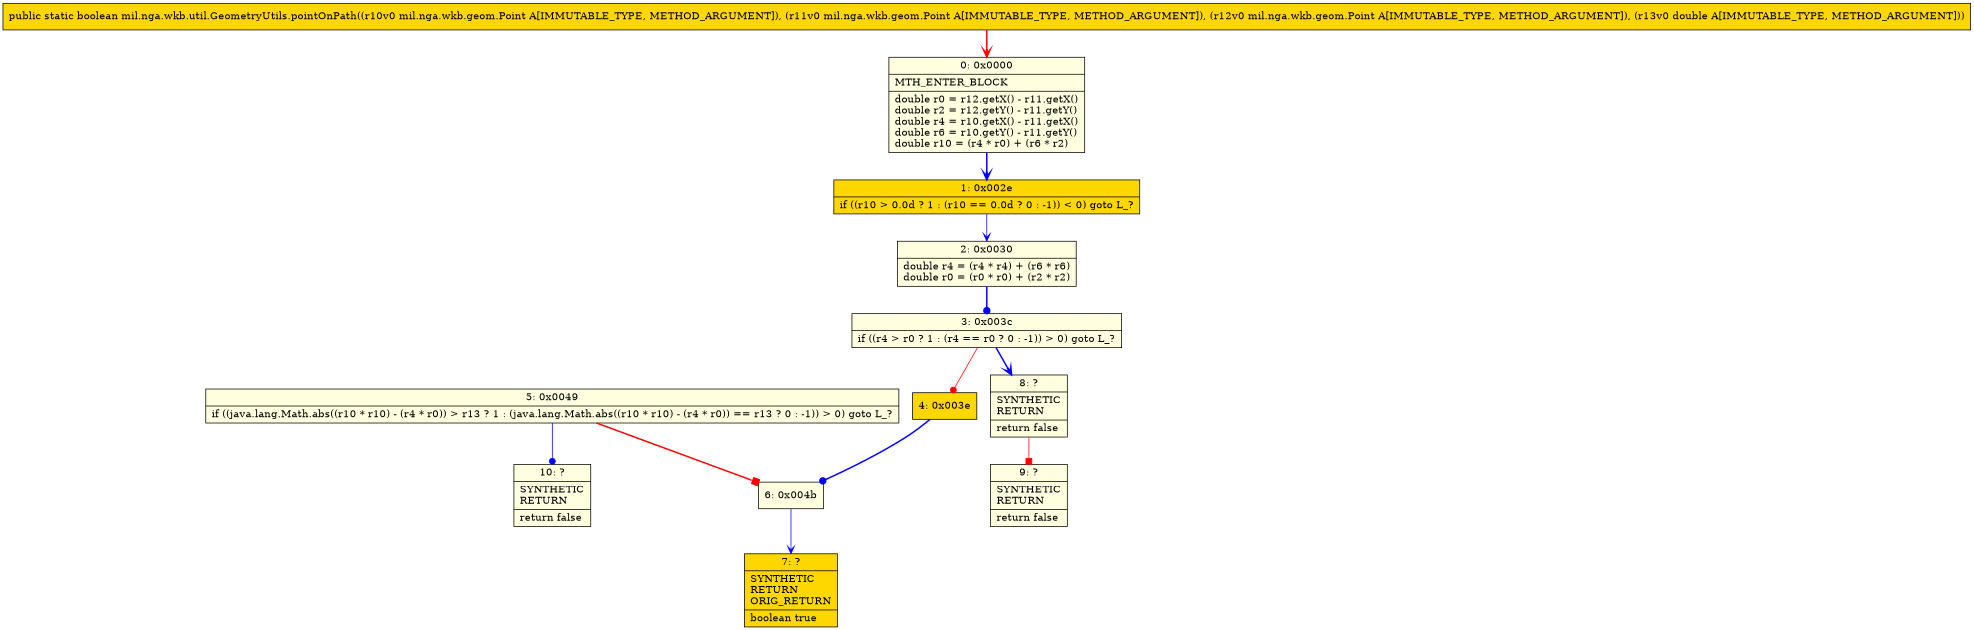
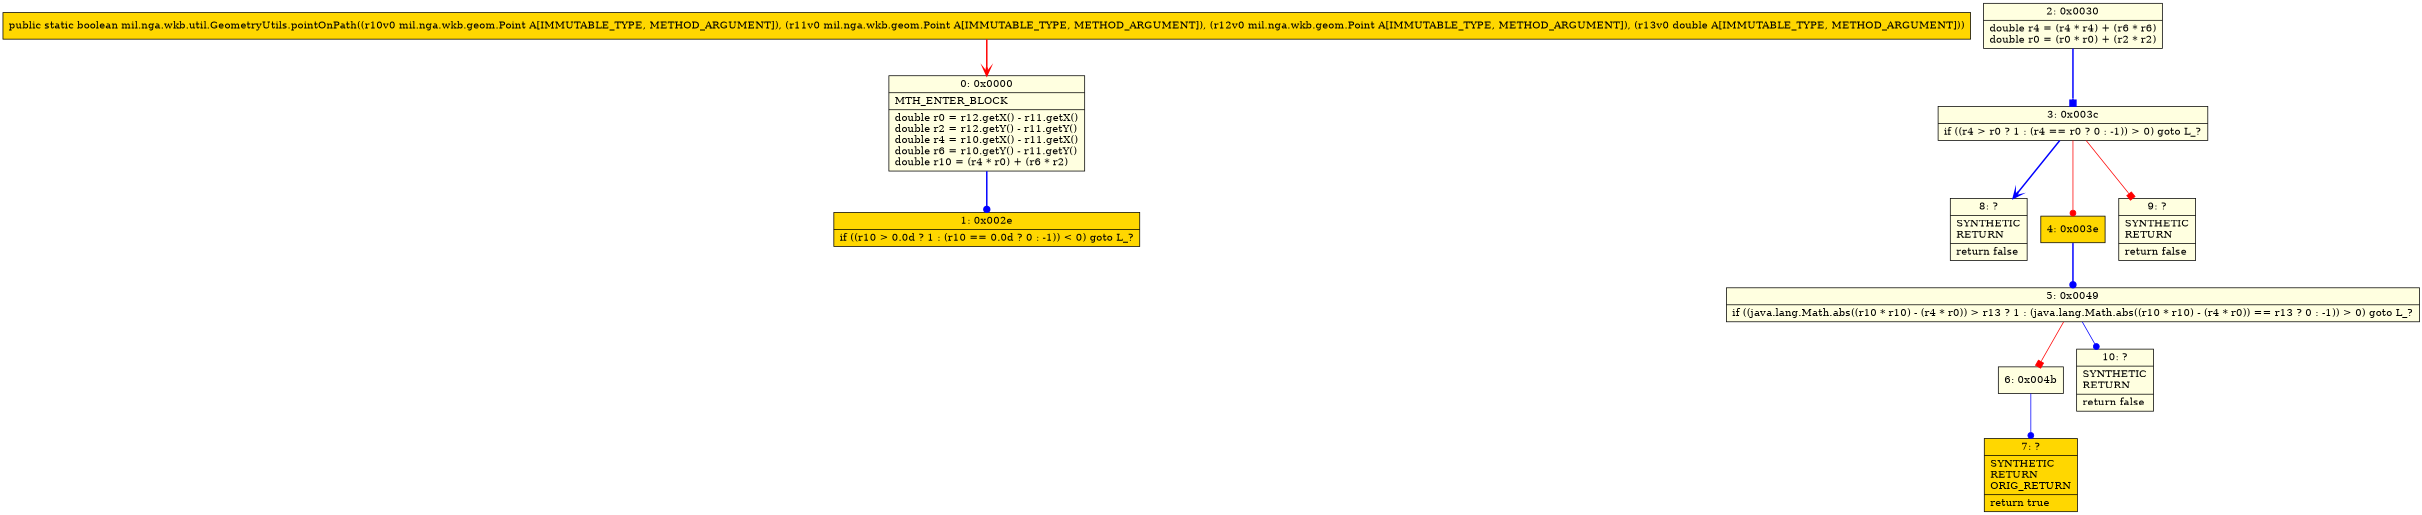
edge "0: 0x0000" -> "1: 0x002e": arrowhead vee -> dot
edge "1: 0x002e" -> "2: 0x0030": removed
edge "2: 0x0030" -> "3: 0x003c": arrowhead dot -> box
edge "8: ?" -> "9: ?": now "3: 0x003c" -> "9: ?"
edge "5: 0x0049" -> "6: 0x004b": style bold -> solid
edge "4: 0x003e" -> "6: 0x004b": now "4: 0x003e" -> "5: 0x0049"
edge "6: 0x004b" -> "7: ?": arrowhead vee -> dot
node "7: ?": text "boolean true" -> "return true"
